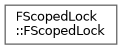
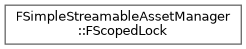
node "FScopedLock ::FScopedLock": label "FScopedLock ::FScopedLock" -> "FSimpleStreamableAssetManager ::FScopedLock"
